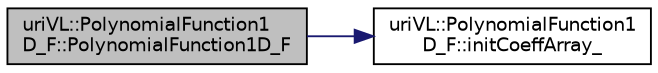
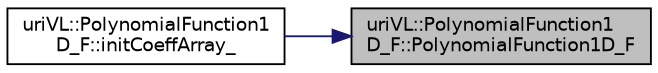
edge "uriVL::PolynomialFunction1 D_F::PolynomialFunction1D_F" -> "uriVL::PolynomialFunction1 D_F::initCoeffArray_": reversed
